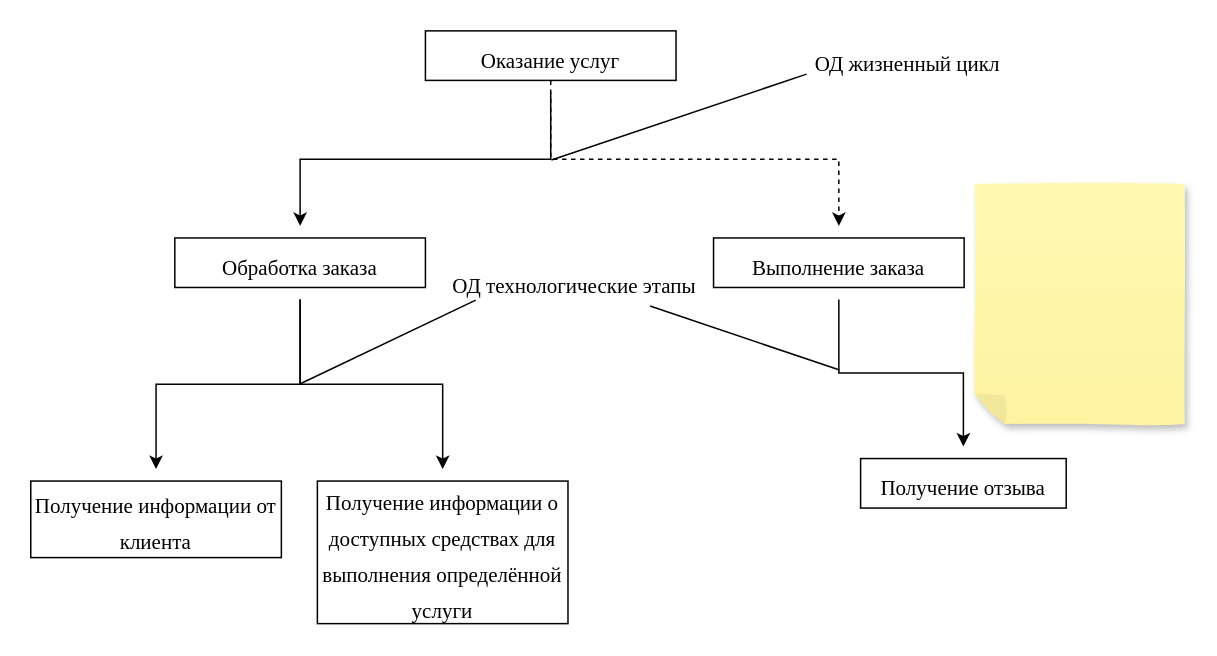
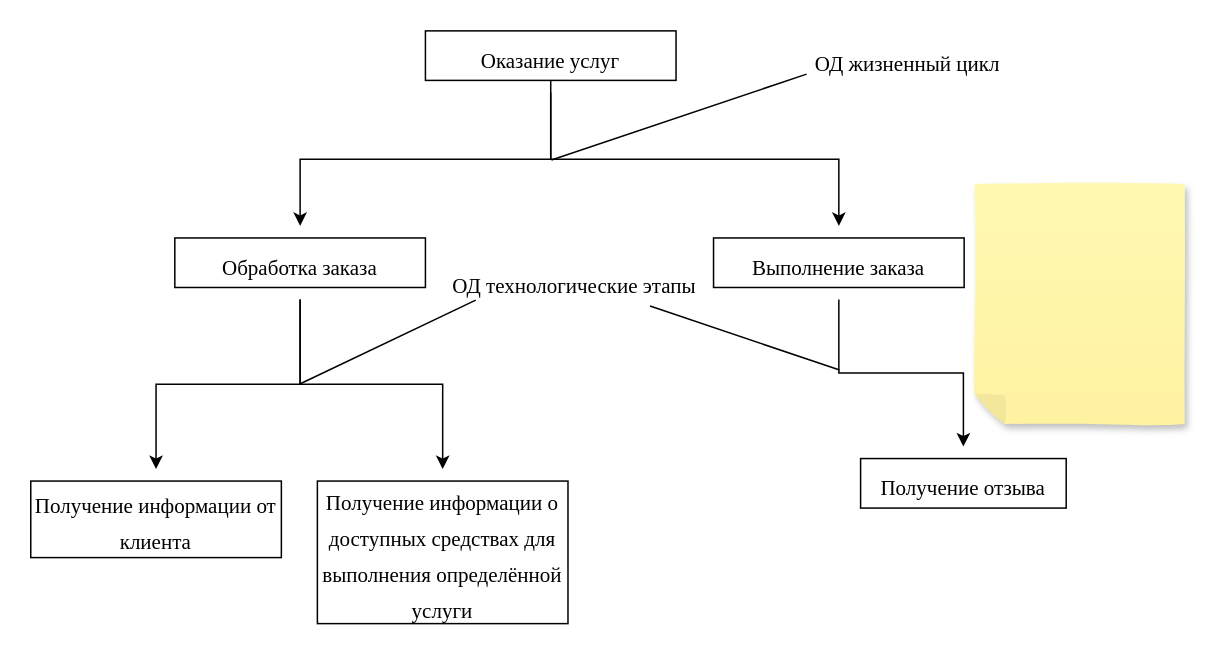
edge "Оказание услуг" -> "Выполнение заказа": style dashed -> solid
